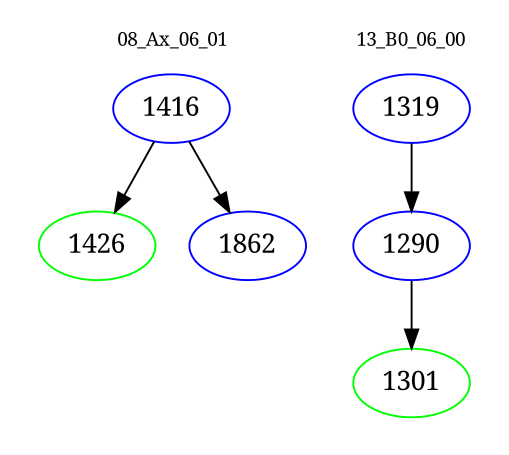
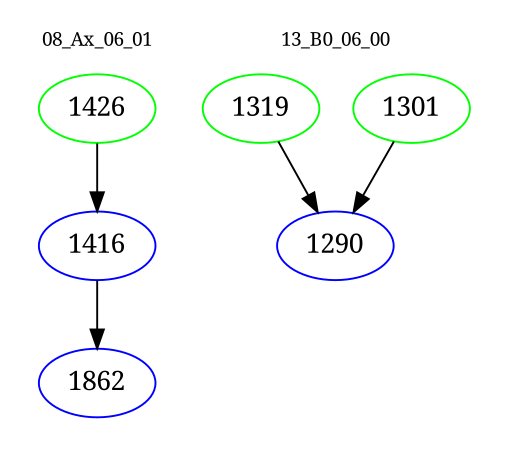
node "1319": color blue -> green
edge "1416" -> "1426": reversed
edge "1290" -> "1301": reversed
